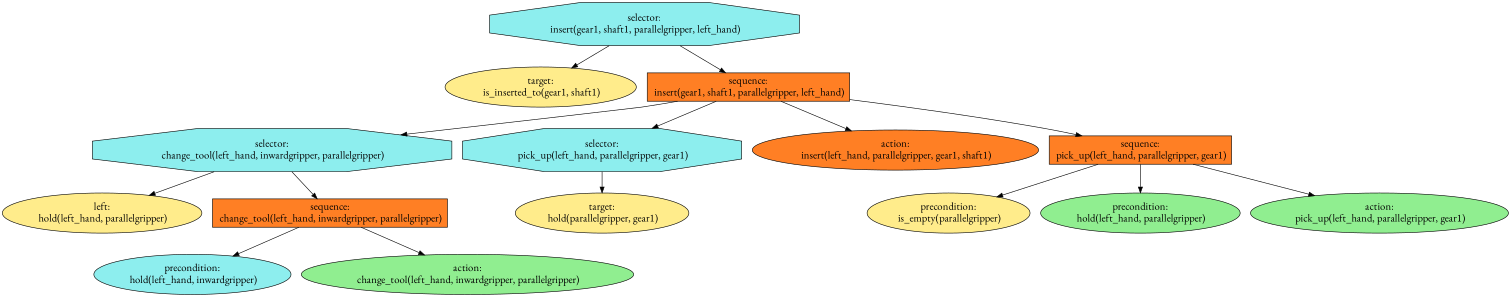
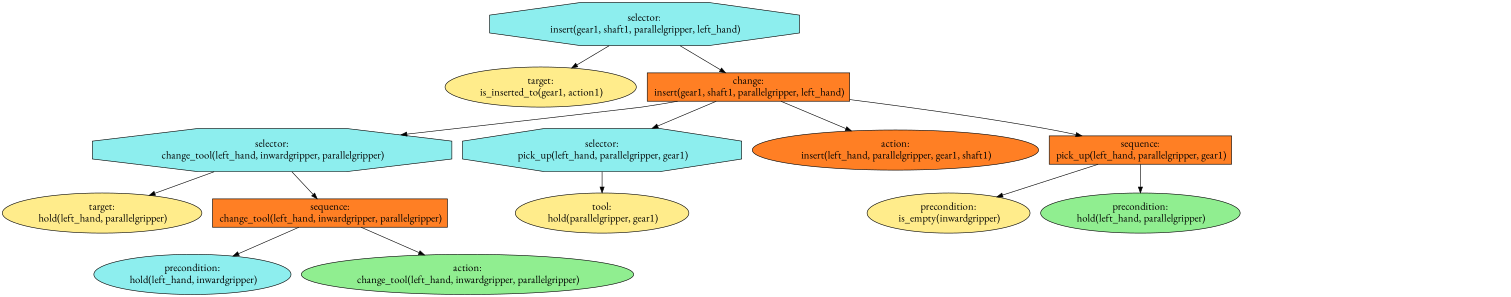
node "target: is_inserted_to(gear1, shaft1)": label "target: is_inserted_to(gear1, shaft1)" -> "target: is_inserted_to(gear1, action1)"
node "sequence: insert(gear1, shaft1, parallelgripper, left_hand)": label "sequence: insert(gear1, shaft1, parallelgripper, left_hand)" -> "change: insert(gear1, shaft1, parallelgripper, left_hand)"
node "left: hold(left_hand, parallelgripper)": label "left: hold(left_hand, parallelgripper)" -> "target: hold(left_hand, parallelgripper)"
node "target: hold(parallelgripper, gear1)": label "target: hold(parallelgripper, gear1)" -> "tool: hold(parallelgripper, gear1)"
node "precondition: is_empty(parallelgripper)": label "precondition: is_empty(parallelgripper)" -> "precondition: is_empty(inwardgripper)"
node "action: pick_up(left_hand, parallelgripper, gear1)": removed
